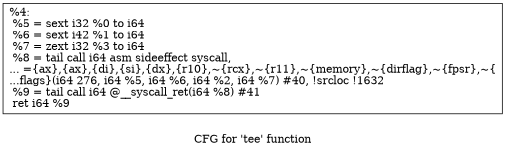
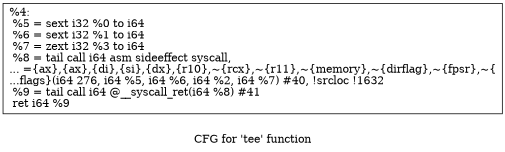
node "%4:": text "%6 = sext i42 %1 to i64" -> "%6 = sext i32 %1 to i64"
